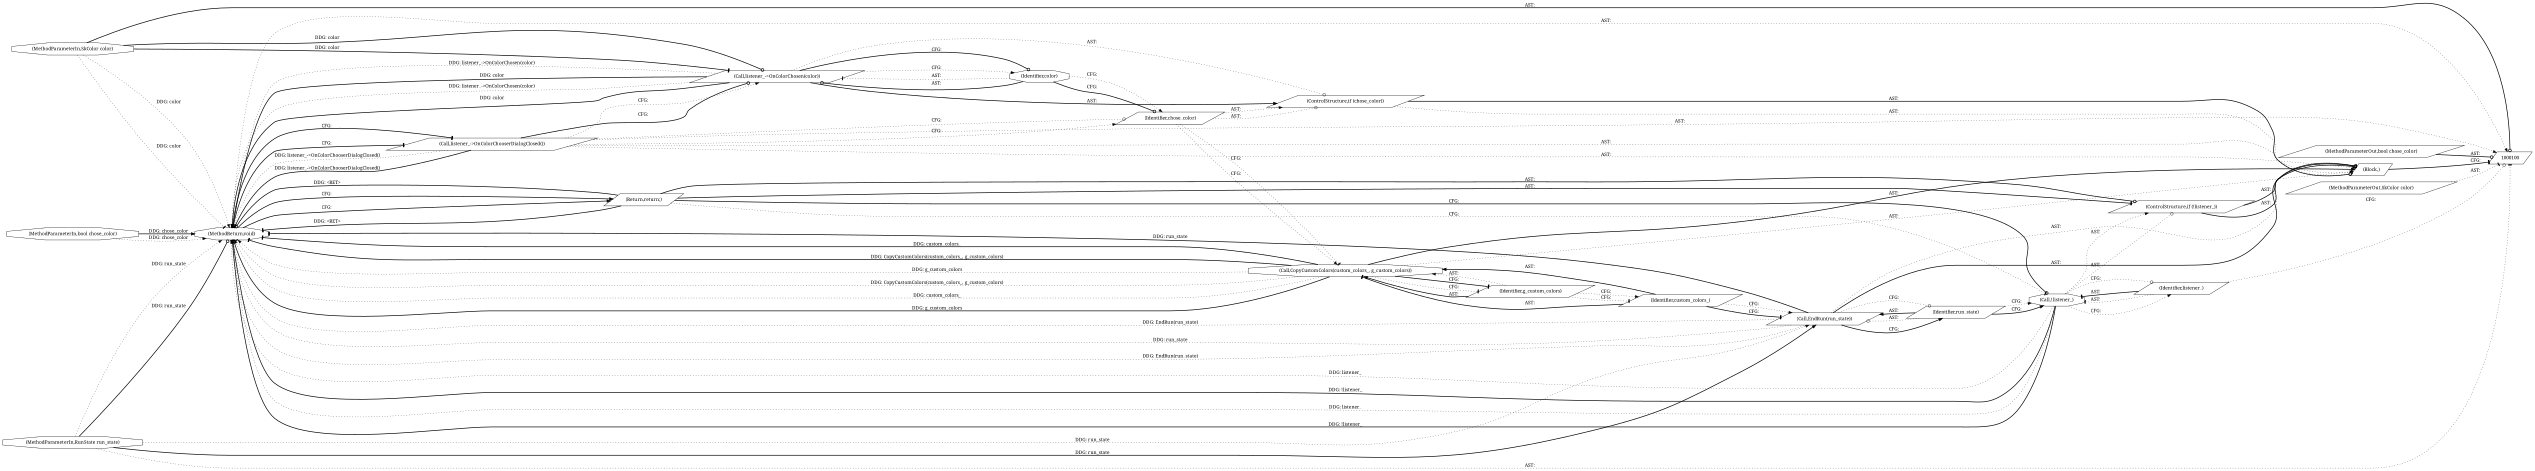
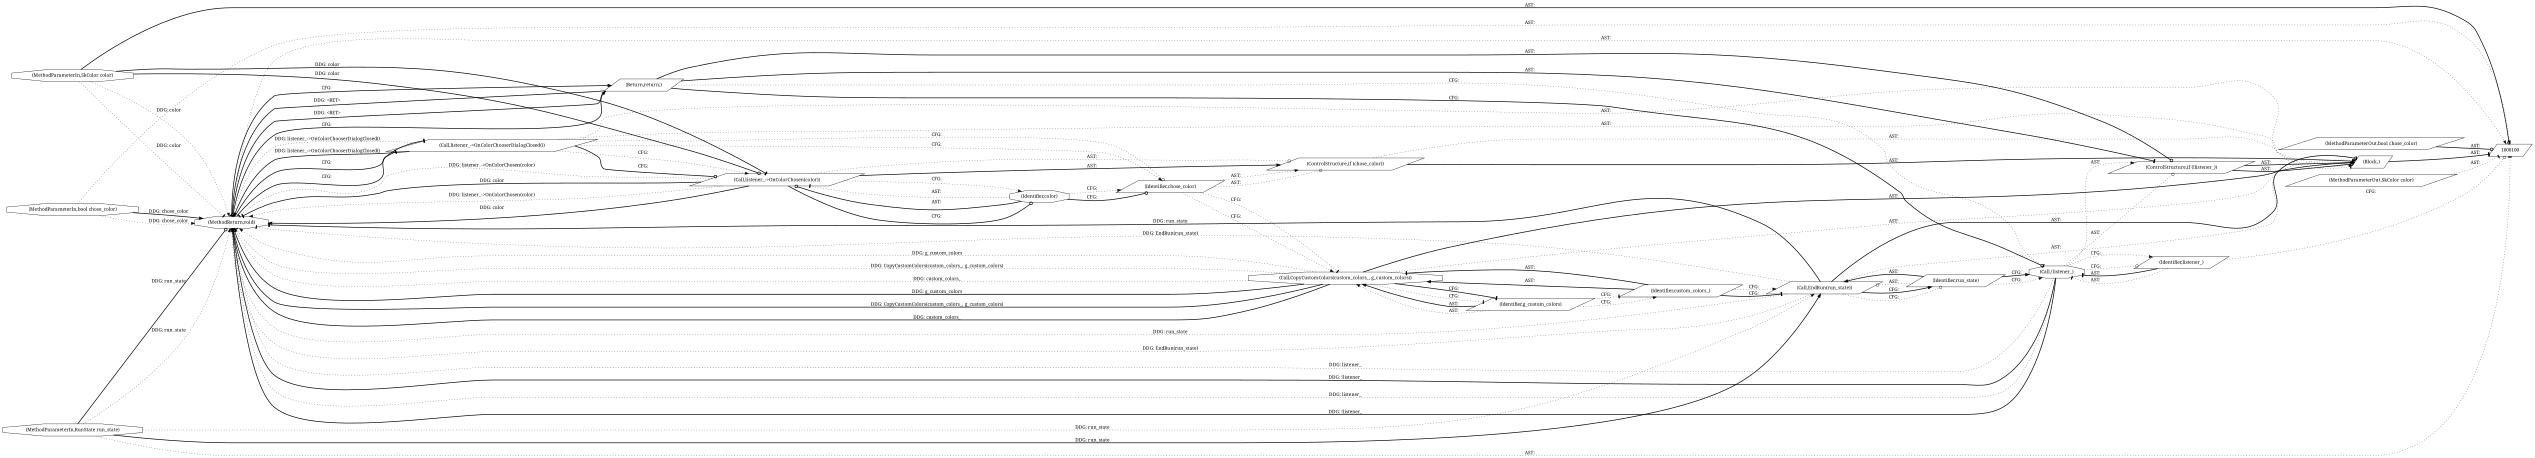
edge "(Call,listener_->OnColorChooserDialogClosed())" -> "1000100": now "(MethodParameterIn,bool chose_color)" -> "1000100"
edge "(Block,)" -> "1000100": label "CFG: " -> "AST: "
